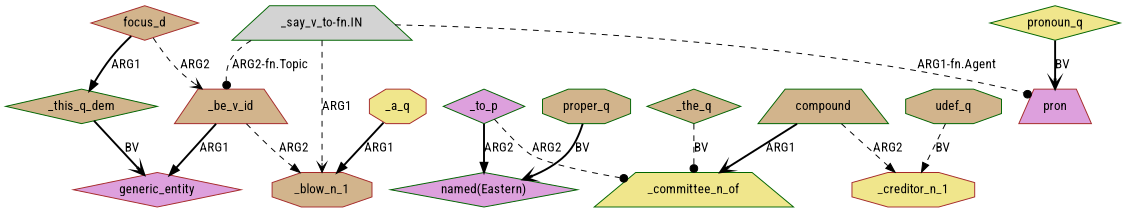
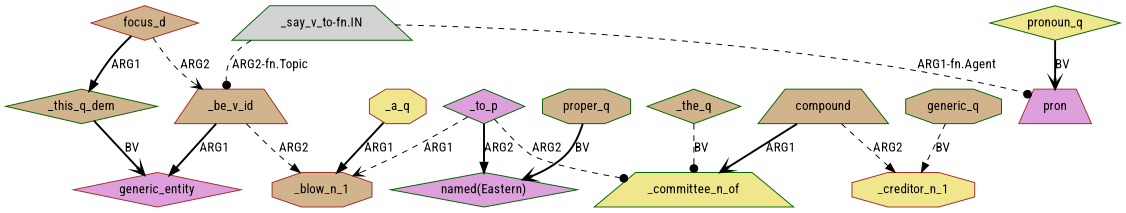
edge "_say_v_to-fn.IN" -> "_blow_n_1": now "_to_p" -> "_blow_n_1"
node "udef_q": label "udef_q" -> "generic_q"
